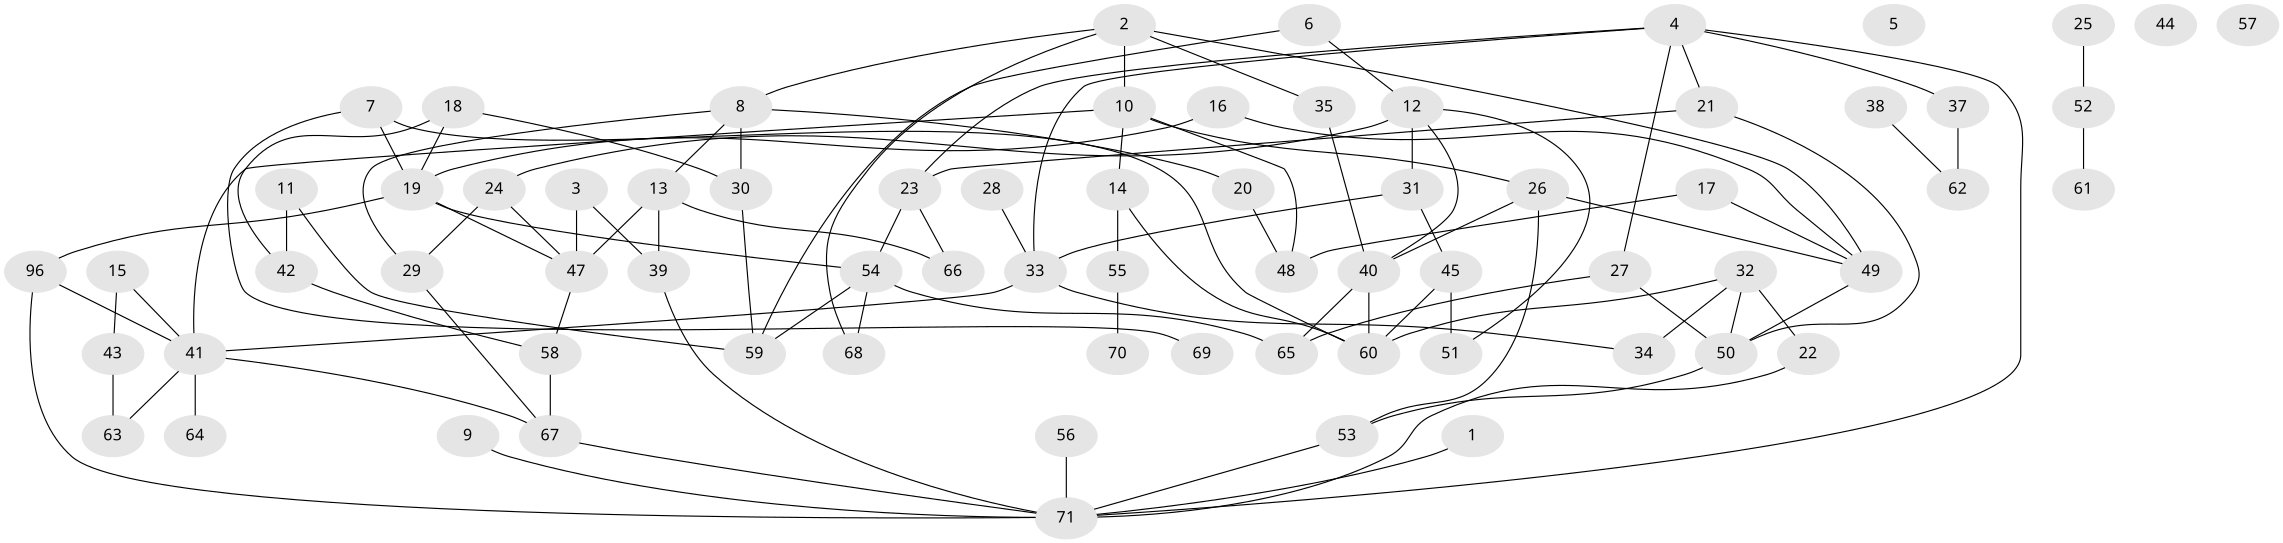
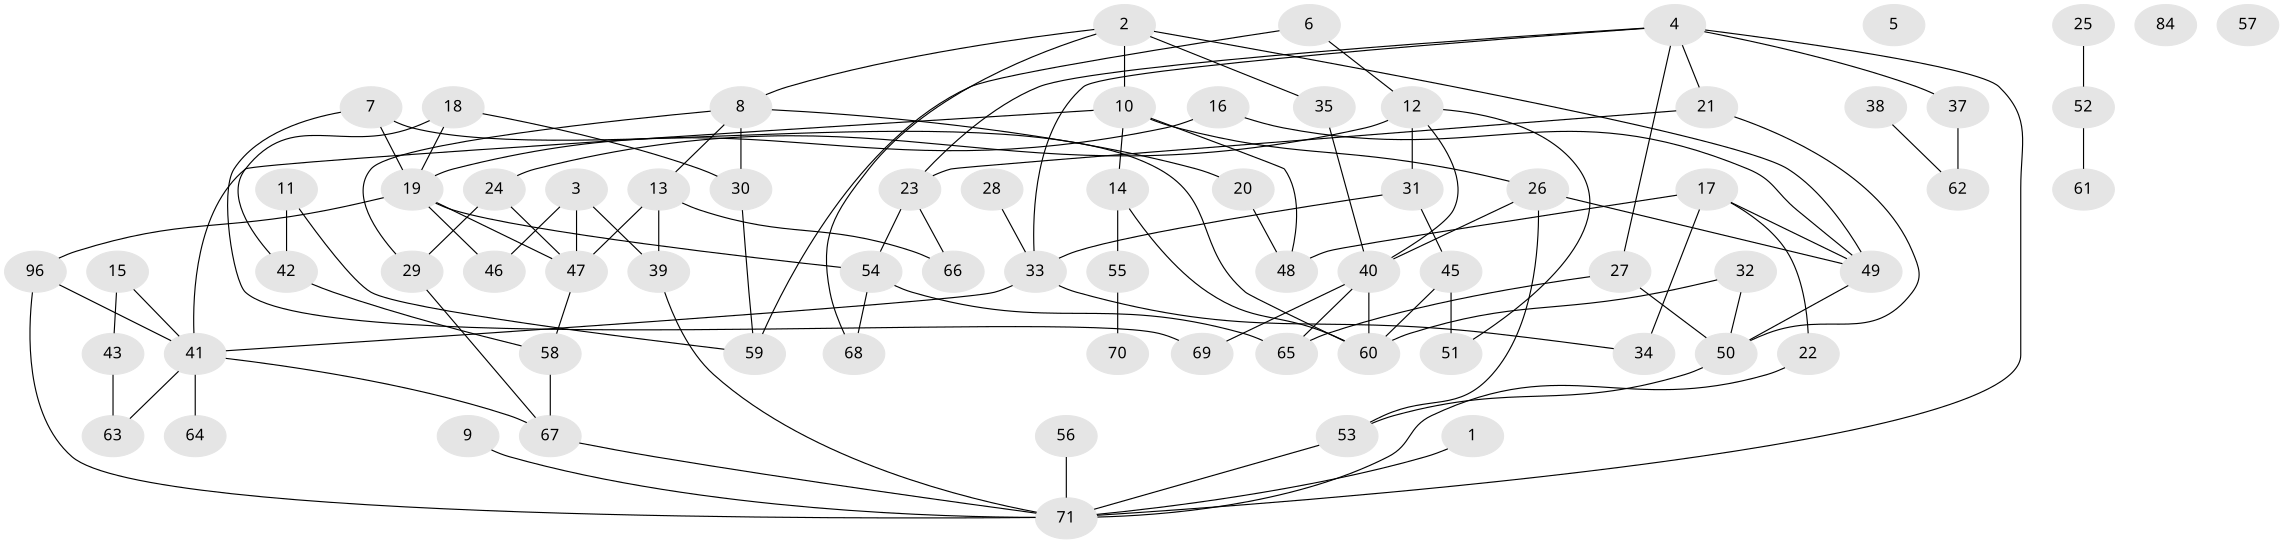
node "44": label "44" -> "84"
node "46": added
edge "40" -- "69": added
edge "32" -- "34": now "17" -- "34"
edge "32" -- "22": now "17" -- "22"
edge "54" -- "59": removed
